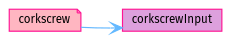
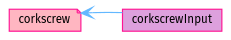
edge "corkscrew" -> "corkscrewInput": reversed
